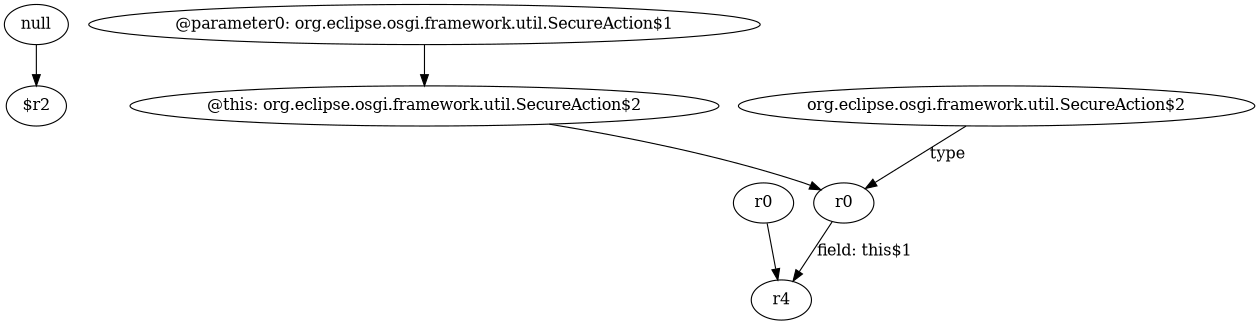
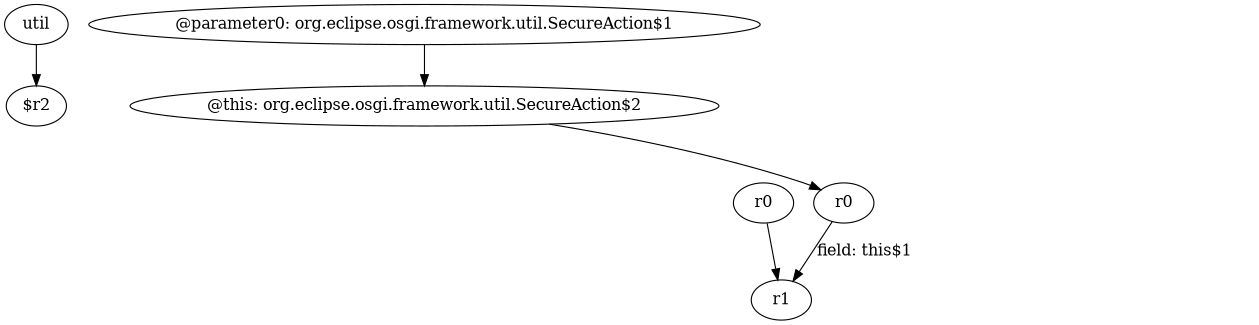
node "null": label "null" -> "util"
node "org.eclipse.osgi.framework.util.SecureAction$2": removed
node "r4": label "r4" -> "r1"
